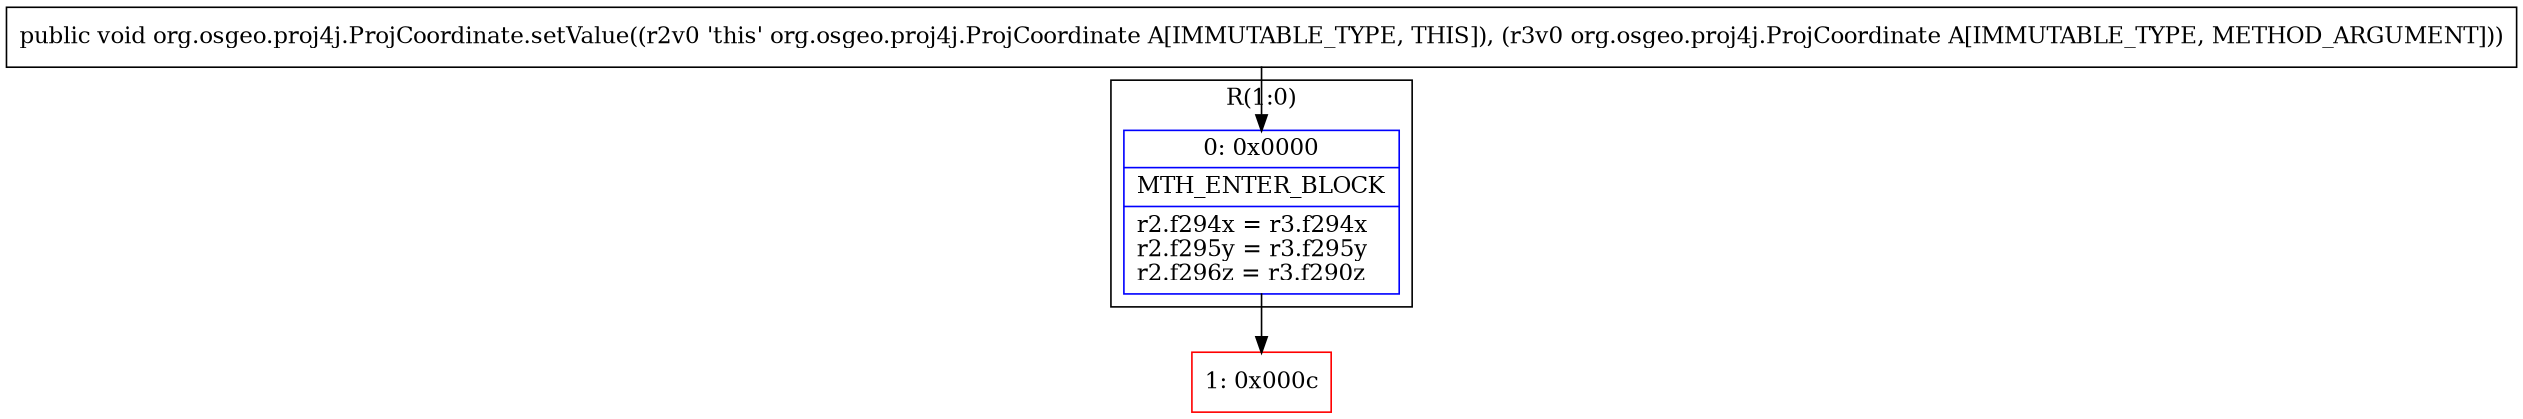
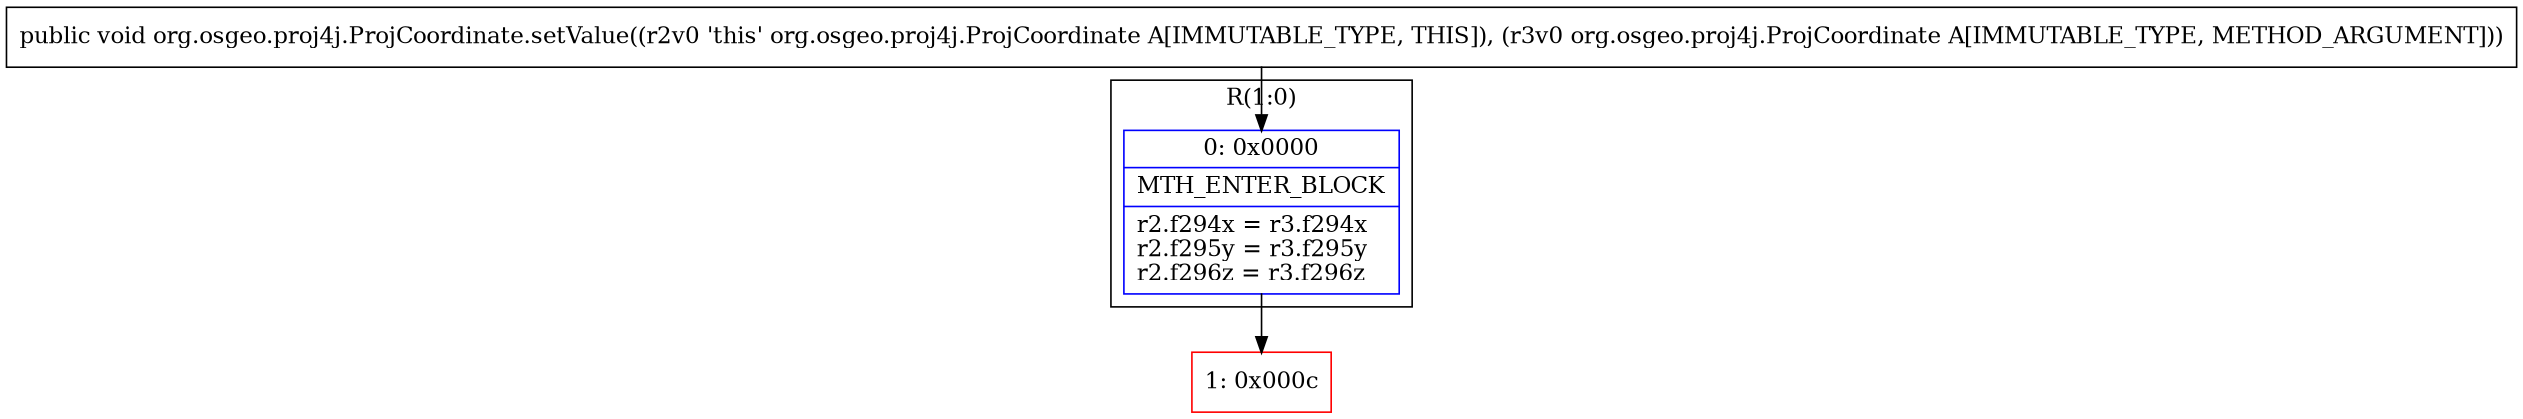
node "0: 0x0000": text "r2.f296z = r3.f290z" -> "r2.f296z = r3.f296z"
